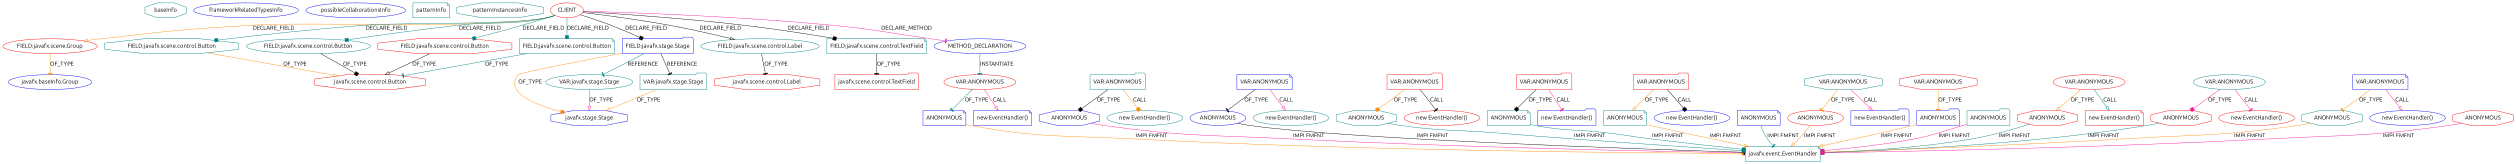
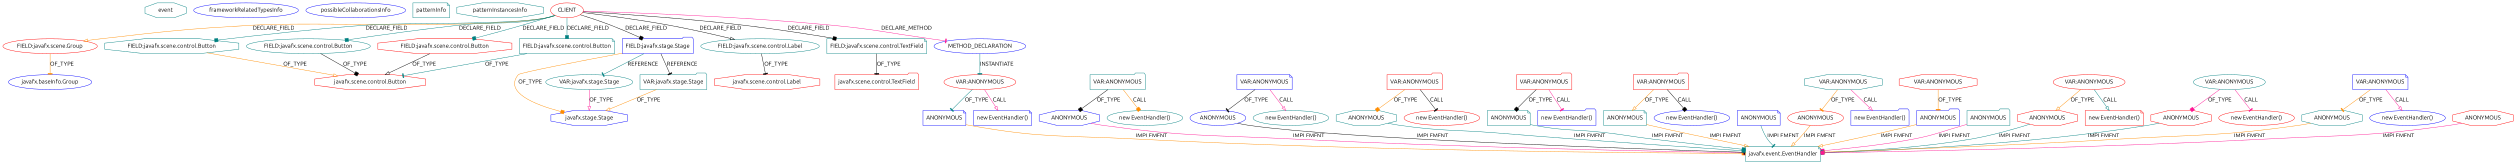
node "baseInfo": label "baseInfo" -> "event"
